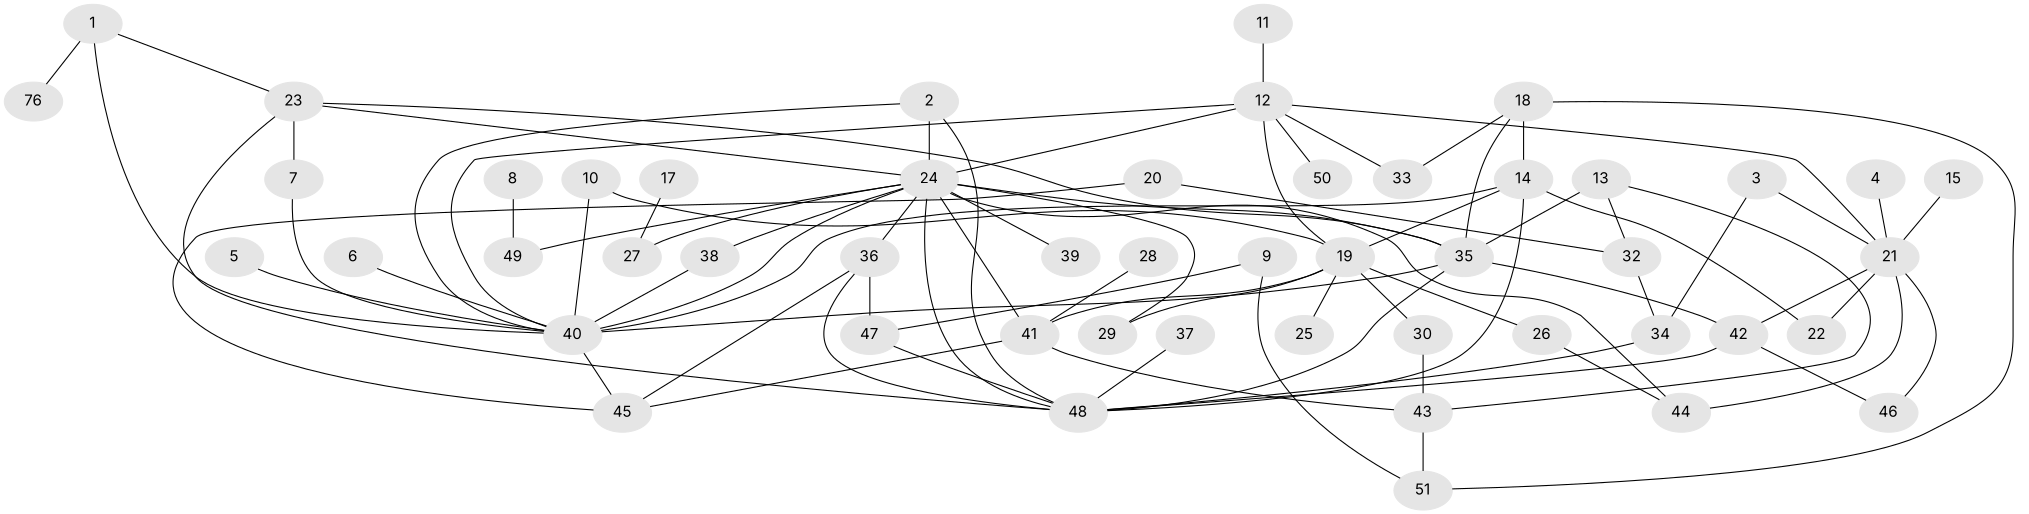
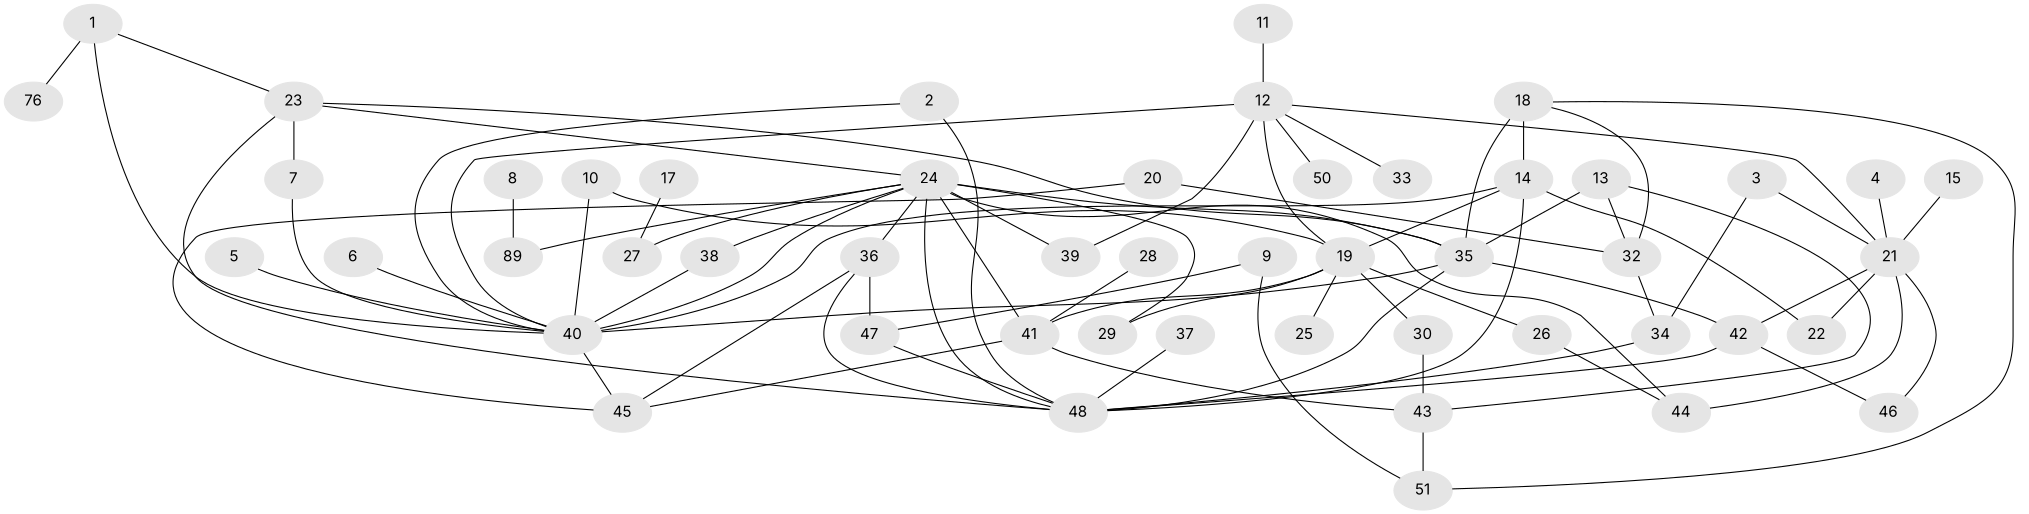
edge "12" -- "24": now "12" -- "39"
edge "18" -- "33": now "18" -- "32"
edge "2" -- "24": removed
node "49": label "49" -> "89"
